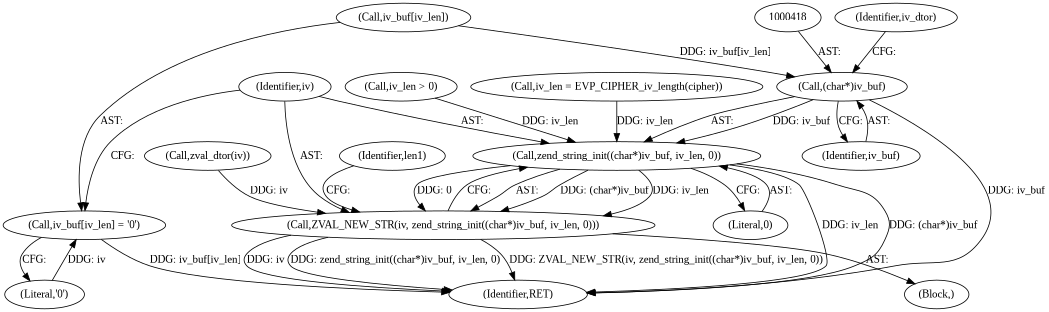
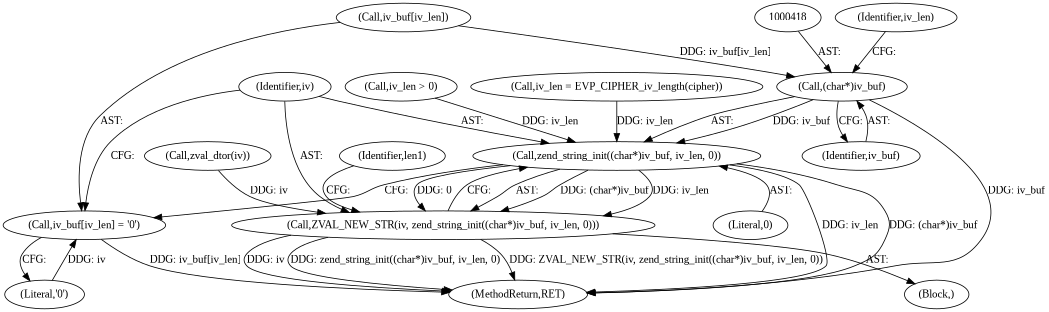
node "(Identifier,iv_dtor)": label "(Identifier,iv_dtor)" -> "(Identifier,iv_len)"
edge "(Call,zend_string_init((char*)iv_buf, iv_len, 0))" -> "(Literal,0)": now "(Call,zend_string_init((char*)iv_buf, iv_len, 0))" -> "(Call,iv_buf[iv_len] = '0')"
node "(Identifier,RET)": label "(Identifier,RET)" -> "(MethodReturn,RET)"
